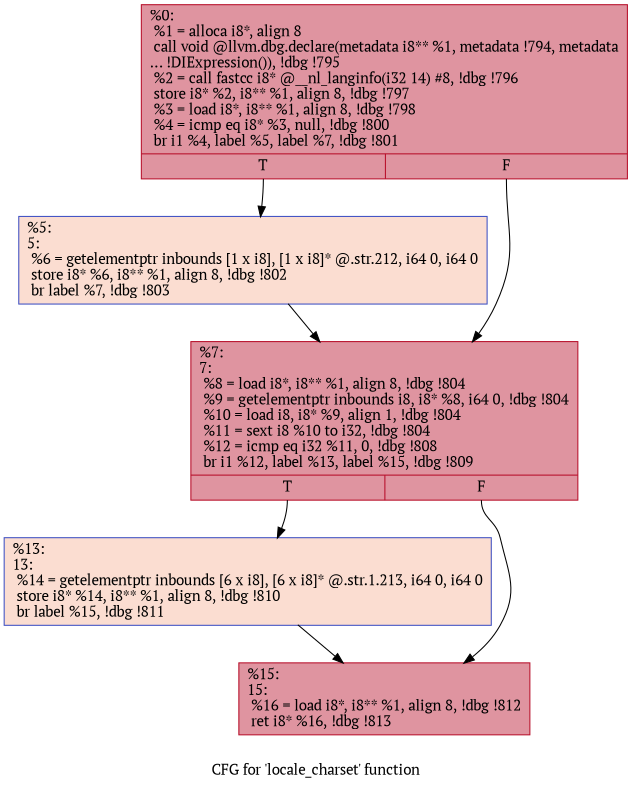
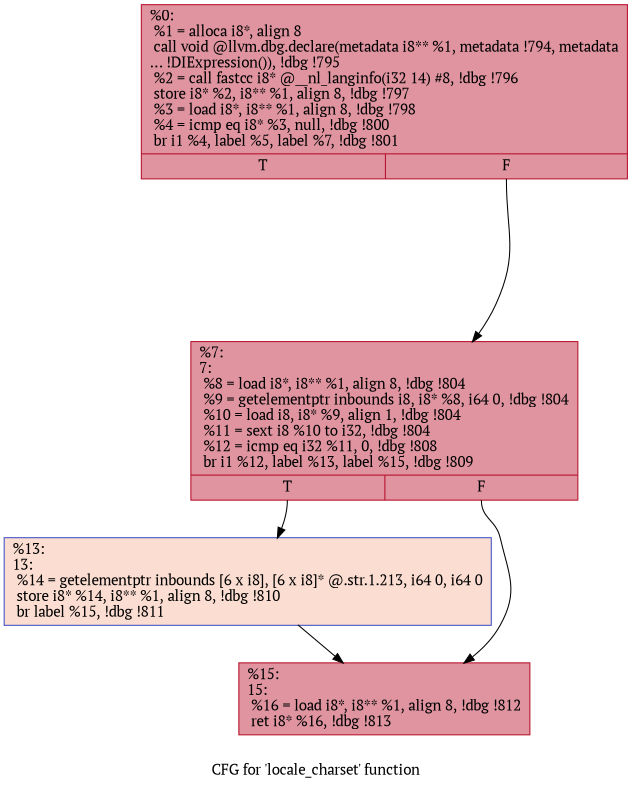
node "%5:": removed
